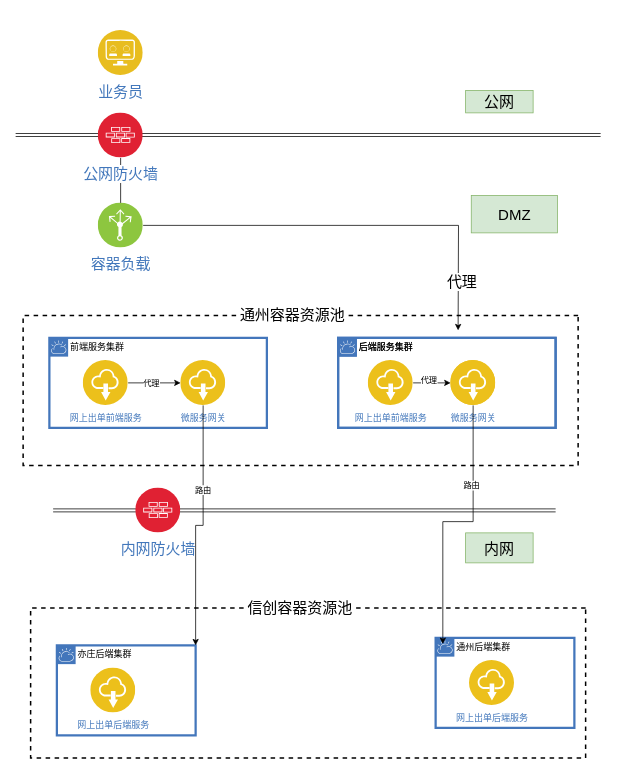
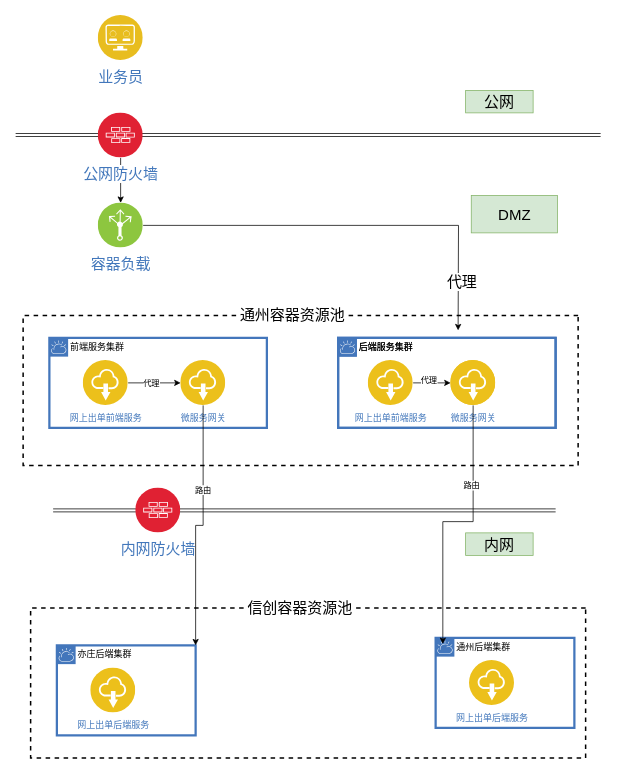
node "业务员": moved (120, 53) -> (120, 38)
edge "公网防火墙" -- "容器负载": arrowhead none -> classic
node "内网": size 68x30 -> 68x23
